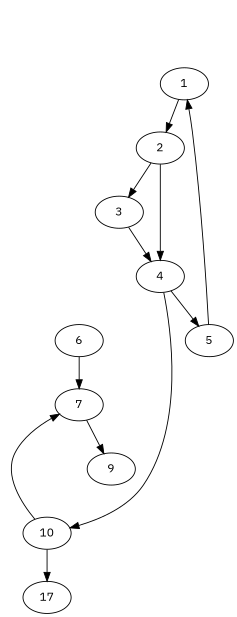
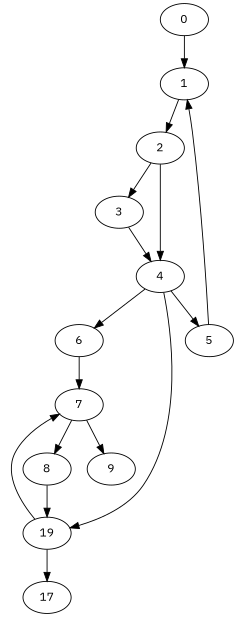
node "0": added
edge "4" -> "6": added
node "8": added
node "10": label "10" -> "19"
